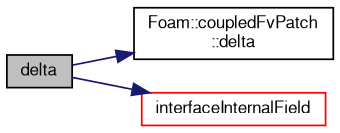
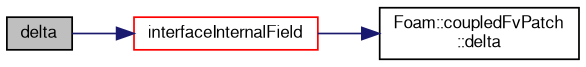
edge "delta" -> "Foam::coupledFvPatch ::delta": now "interfaceInternalField" -> "Foam::coupledFvPatch ::delta"
